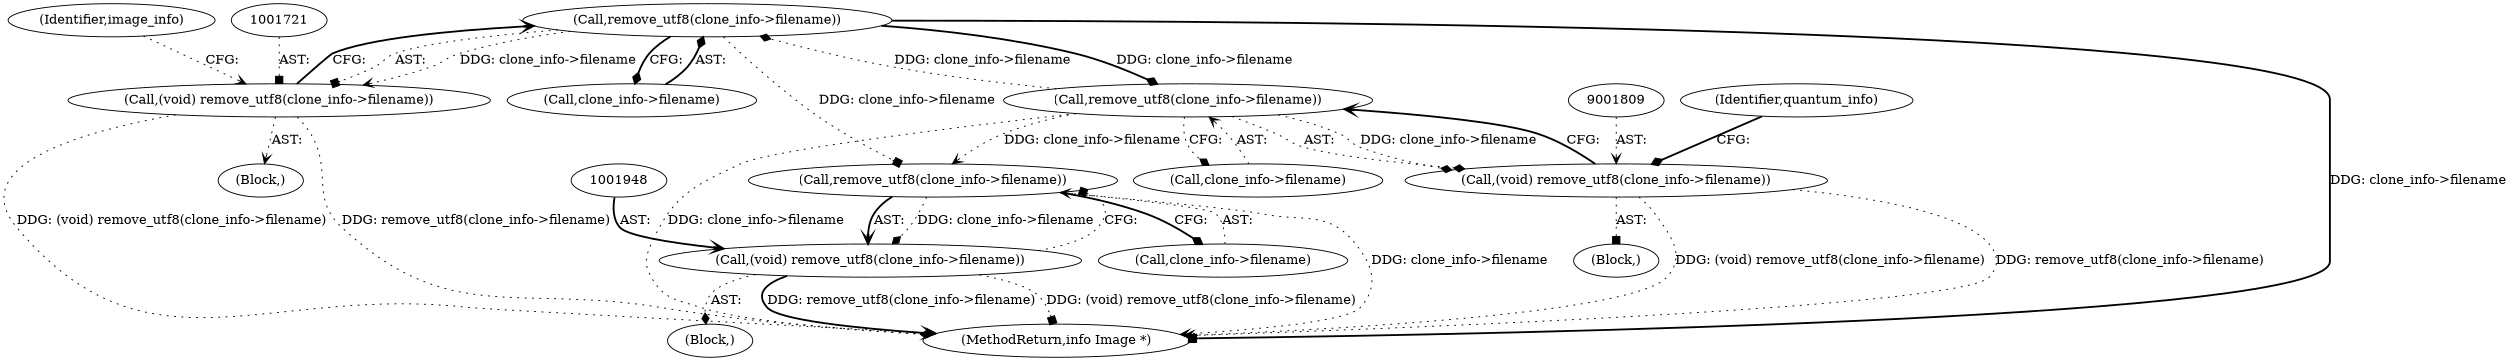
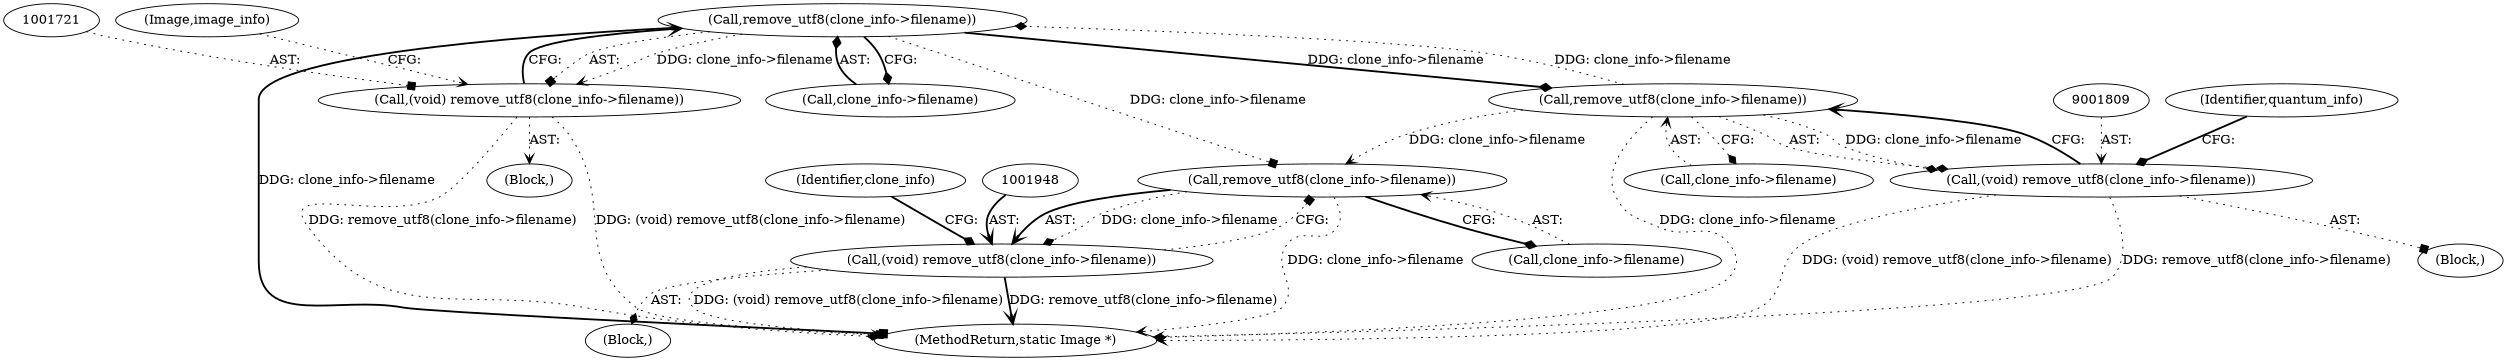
node "(Identifier,image_info)": label "(Identifier,image_info)" -> "(Image,image_info)"
node "(Identifier,clone_info)": added
node "(MethodReturn,info Image *)": label "(MethodReturn,info Image *)" -> "(MethodReturn,static Image *)"
